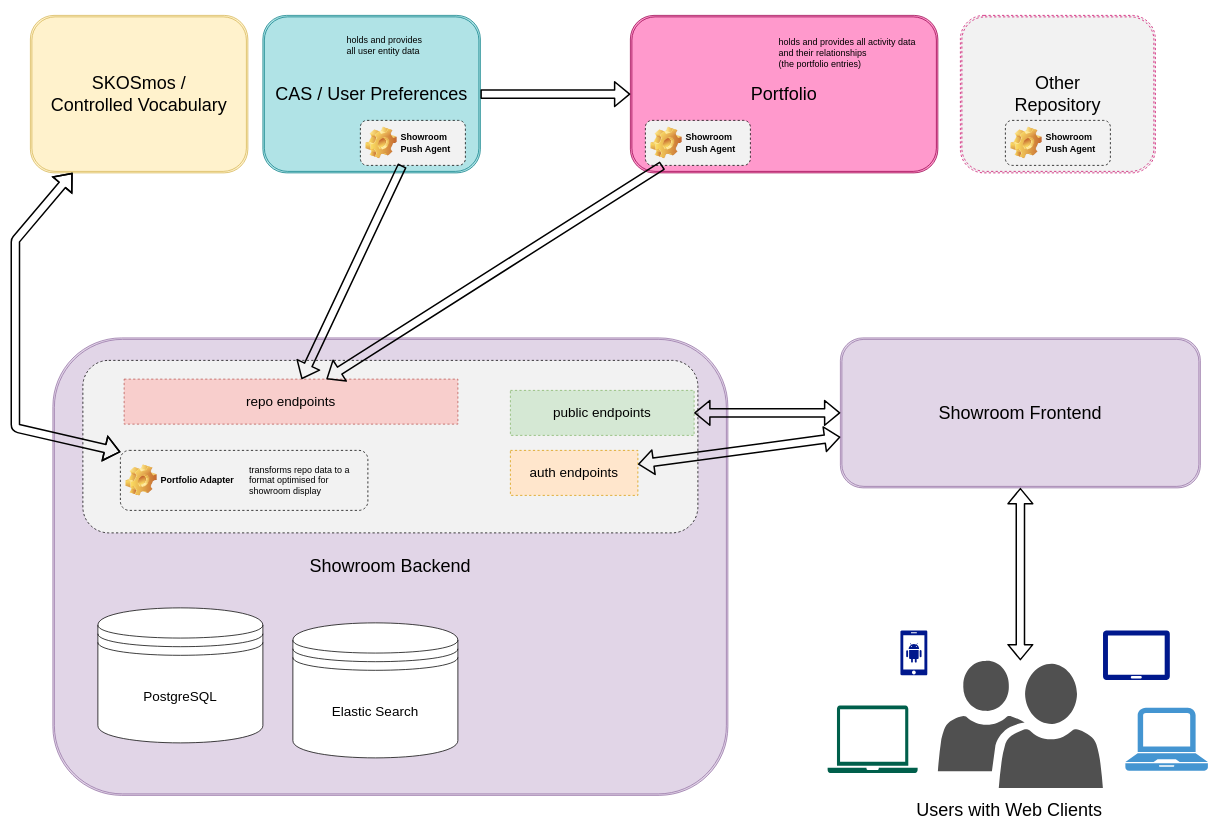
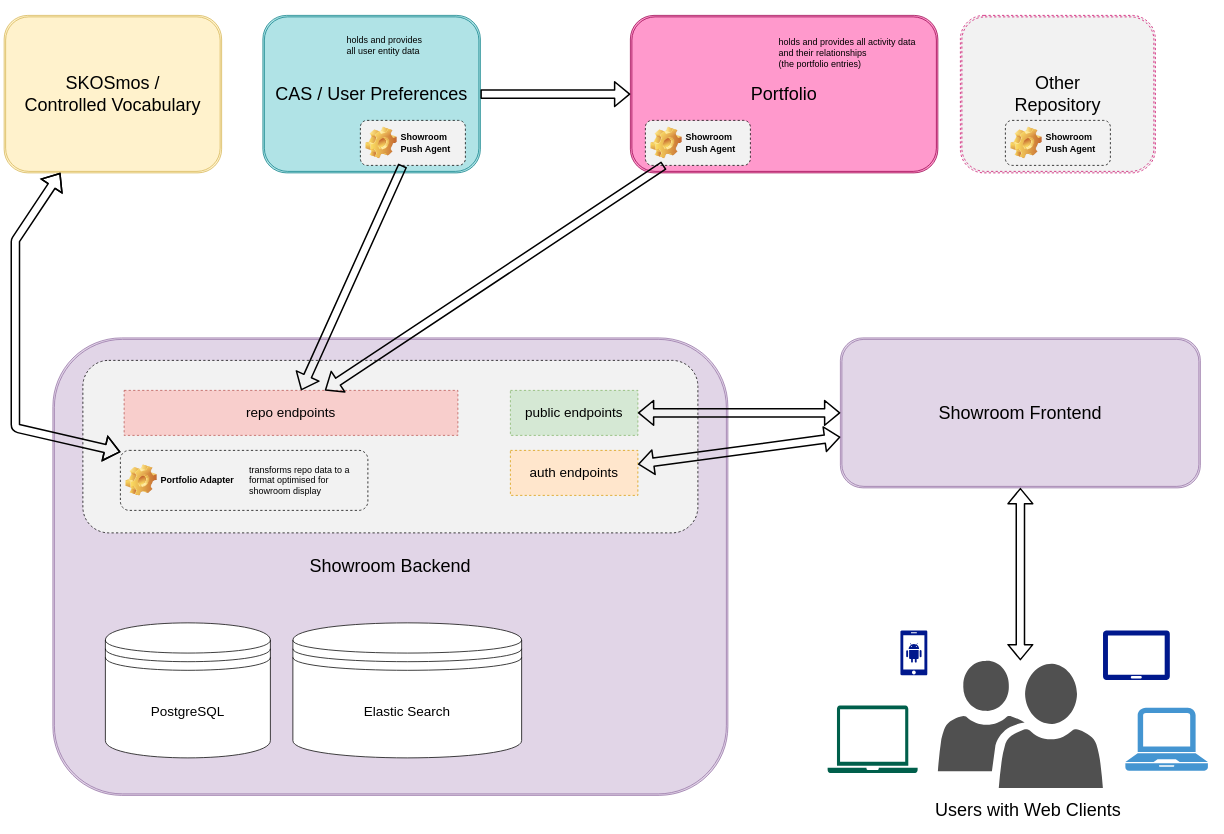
node "SKOSmos / Controlled Vocabulary": moved (139, 94) -> (113, 94)
node "repo endpoints": moved (291, 402) -> (291, 413)
node "public endpoints": size 184x45 -> 128x45
node "PostgreSQL": moved (180, 675) -> (188, 690)
node "Elastic Search": size 165x135 -> 229x135
node "Users with Web Clients": moved (1009, 810) -> (1028, 810)
